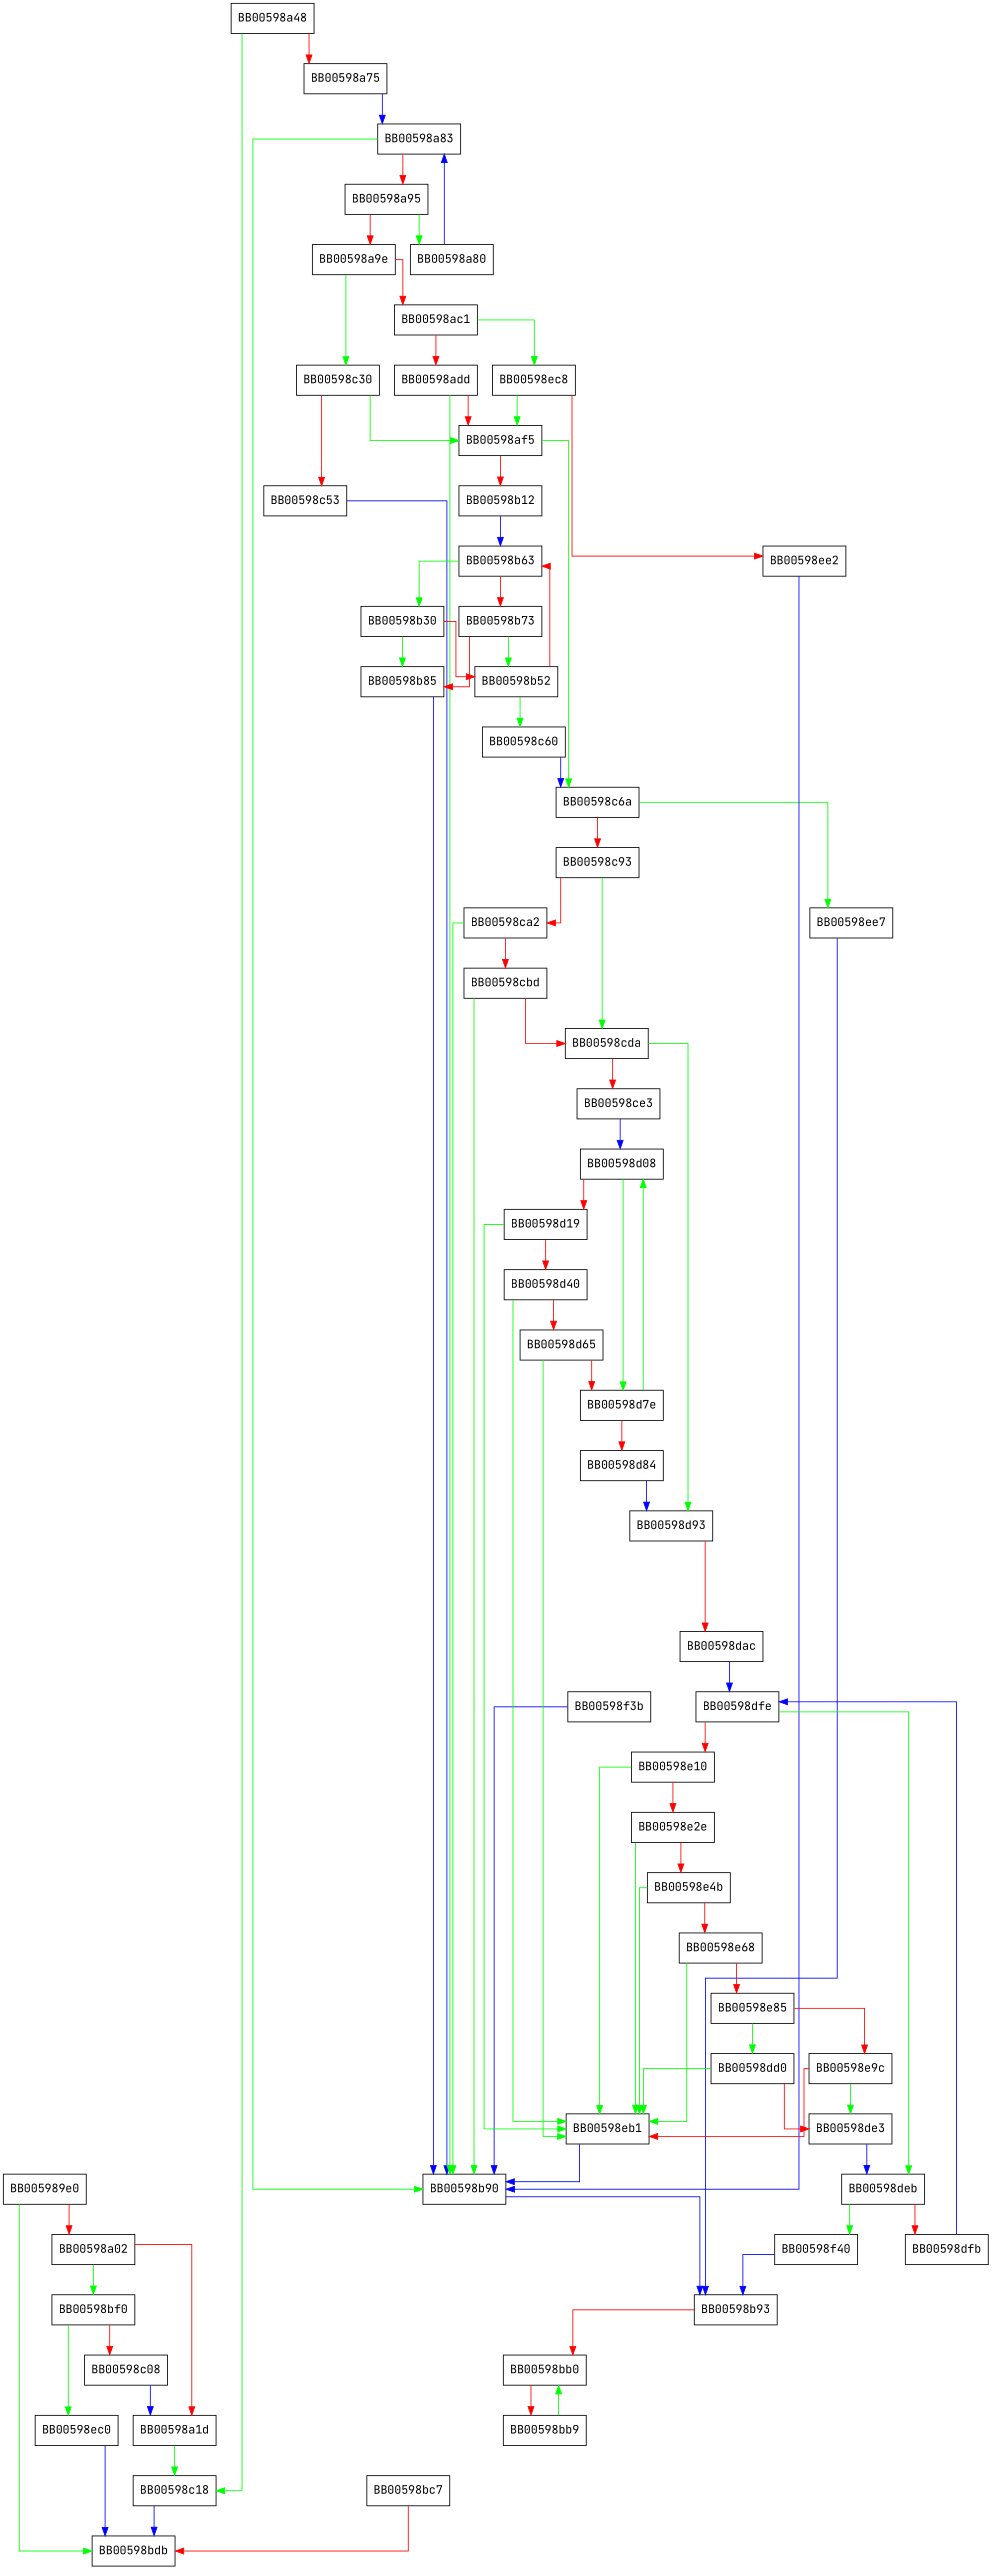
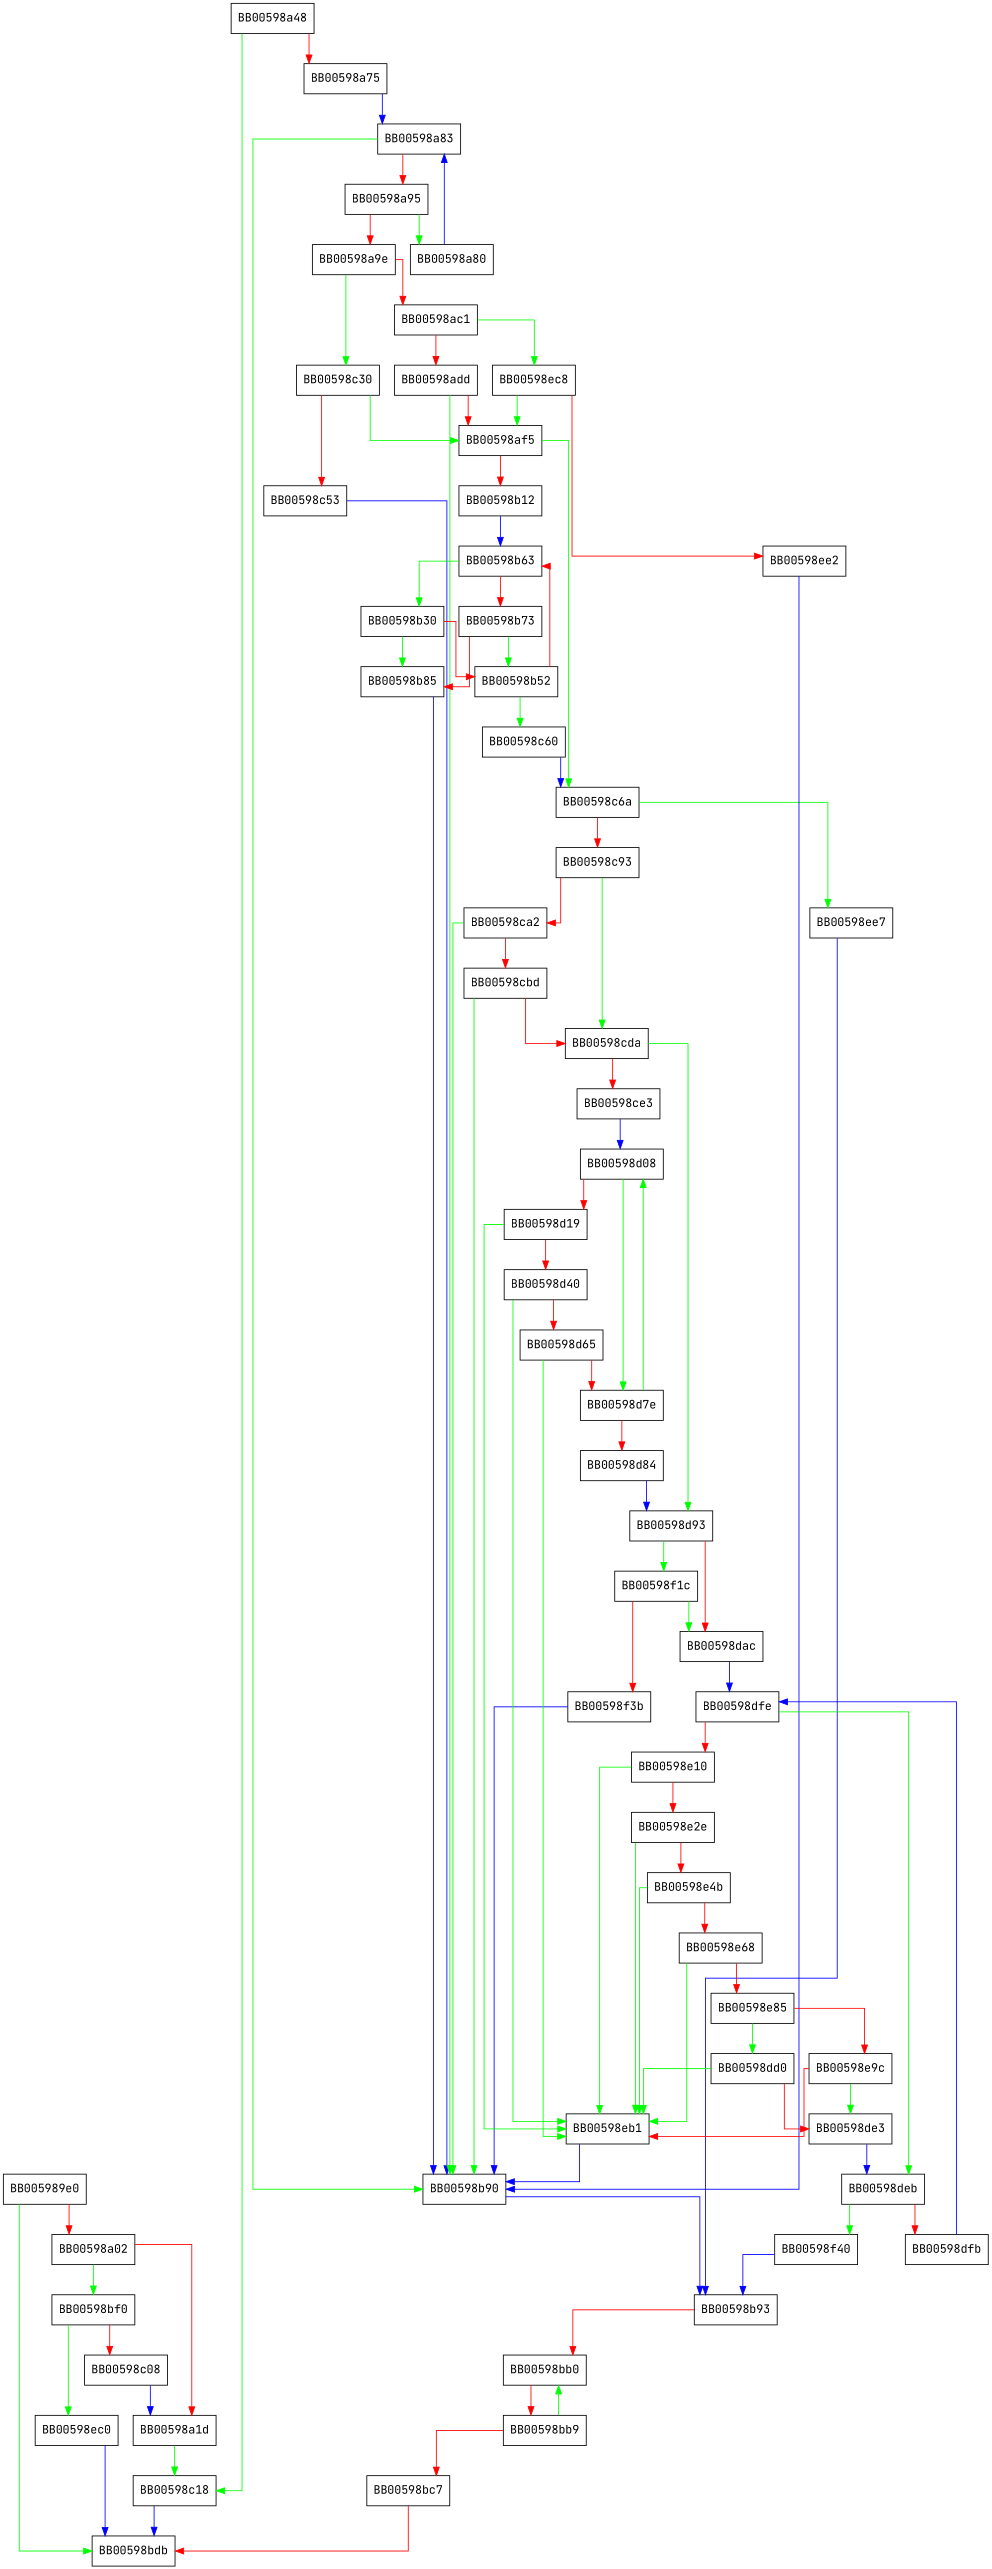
node "BB00598f1c": added
edge "BB00598bb9" -> "BB00598bc7": added
